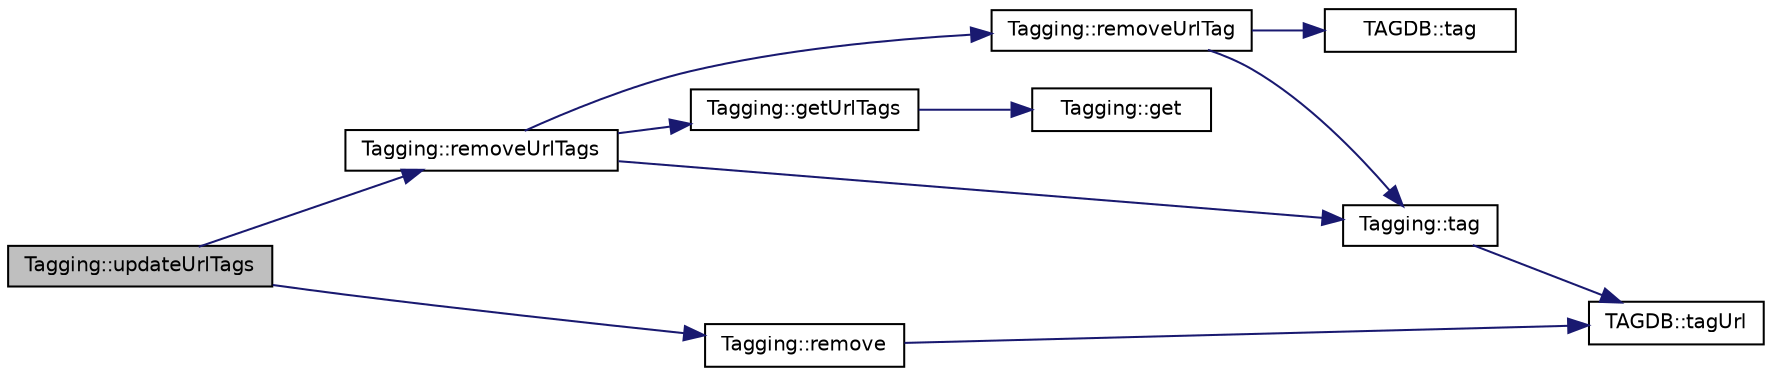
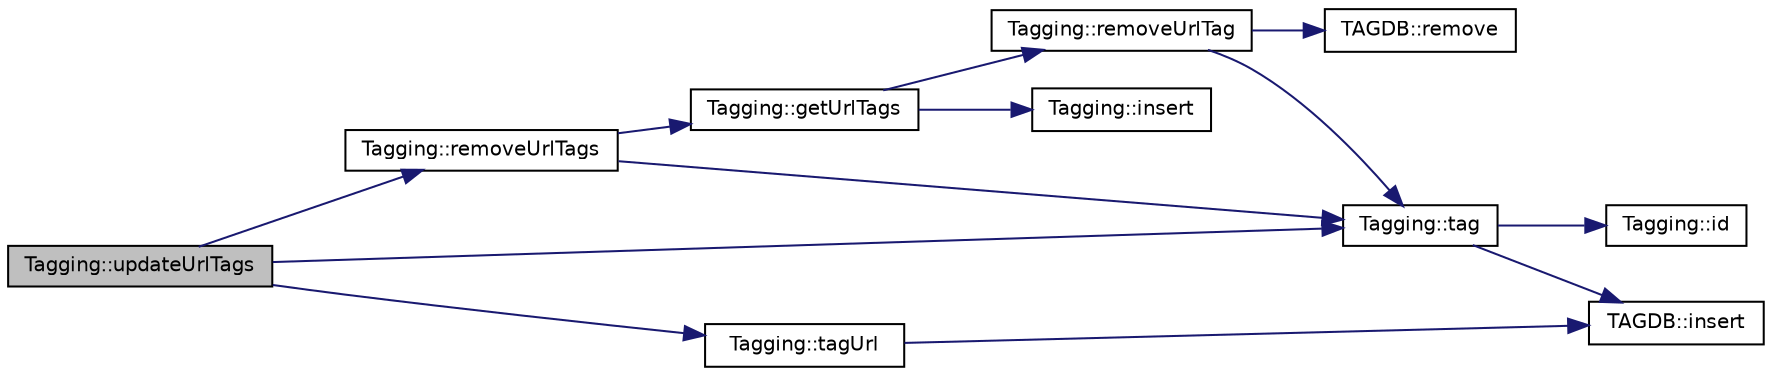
node "TAGDB::tag": label "TAGDB::tag" -> "TAGDB::remove"
edge "Tagging::removeUrlTags" -> "Tagging::removeUrlTag": now "Tagging::getUrlTags" -> "Tagging::removeUrlTag"
node "Tagging::get": label "Tagging::get" -> "Tagging::insert"
node "Tagging::id": added
edge "Tagging::updateUrlTags" -> "Tagging::tag": added
node "TAGDB::tagUrl": label "TAGDB::tagUrl" -> "TAGDB::insert"
node "Tagging::remove": label "Tagging::remove" -> "Tagging::tagUrl"
